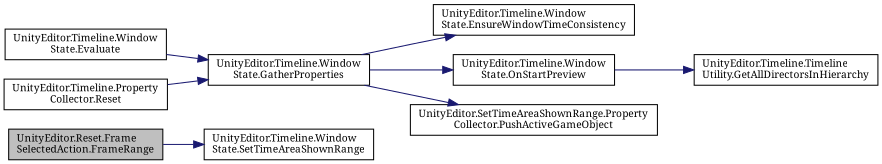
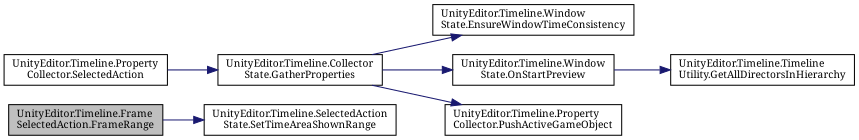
node "UnityEditor.Timeline.Window State.Evaluate": removed
node "UnityEditor.Timeline.Window State.GatherProperties": label "UnityEditor.Timeline.Window State.GatherProperties" -> "UnityEditor.Timeline.Collector State.GatherProperties"
node "UnityEditor.Timeline.Property Collector.Reset": label "UnityEditor.Timeline.Property Collector.Reset" -> "UnityEditor.Timeline.Property Collector.SelectedAction"
node "UnityEditor.SetTimeAreaShownRange.Property Collector.PushActiveGameObject": label "UnityEditor.SetTimeAreaShownRange.Property Collector.PushActiveGameObject" -> "UnityEditor.Timeline.Property Collector.PushActiveGameObject"
node "UnityEditor.Reset.Frame SelectedAction.FrameRange": label "UnityEditor.Reset.Frame SelectedAction.FrameRange" -> "UnityEditor.Timeline.Frame SelectedAction.FrameRange"
node "UnityEditor.Timeline.Window State.SetTimeAreaShownRange": label "UnityEditor.Timeline.Window State.SetTimeAreaShownRange" -> "UnityEditor.Timeline.SelectedAction State.SetTimeAreaShownRange"
